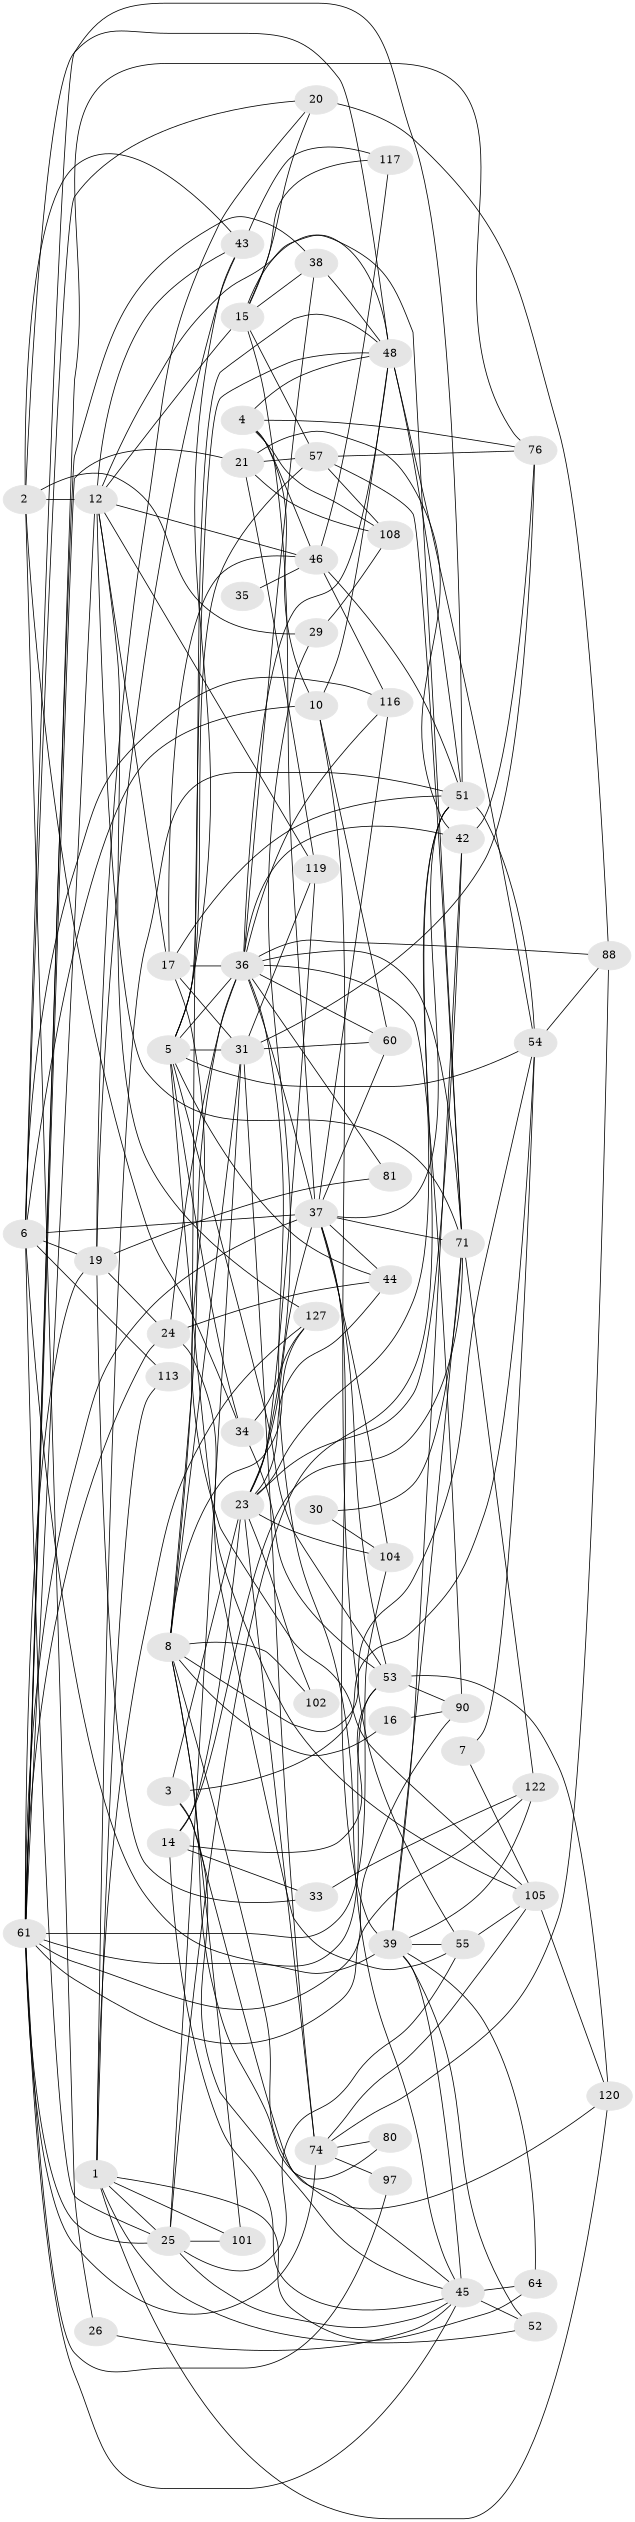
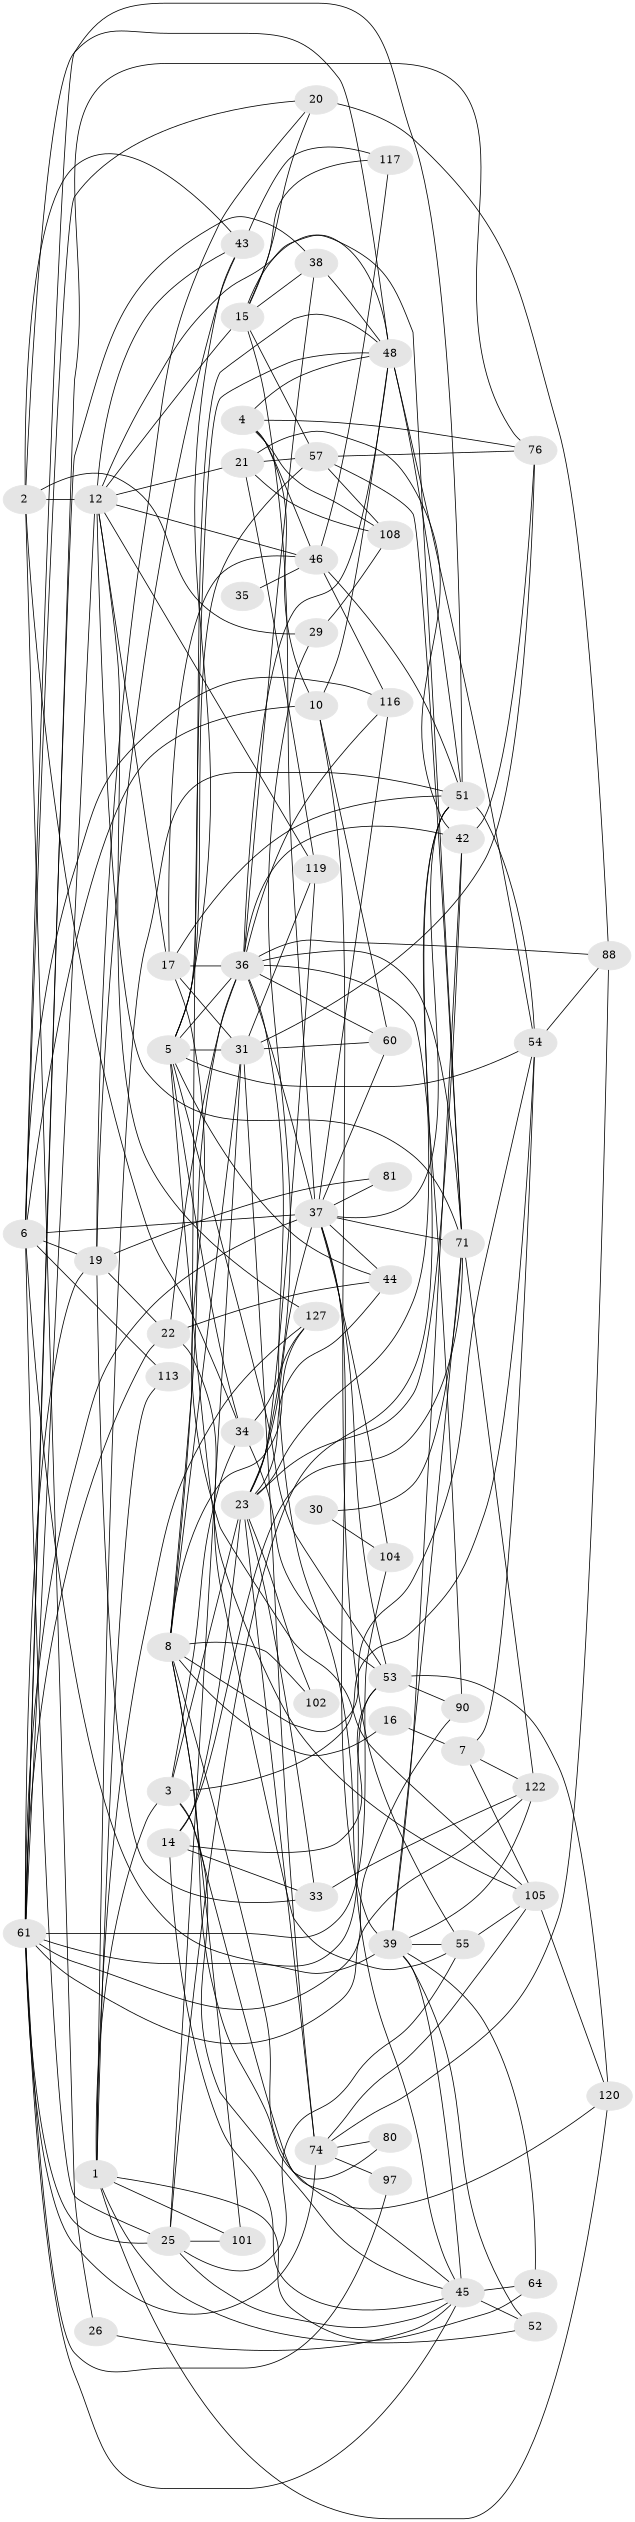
edge "36" -- "81": now "37" -- "81"
edge "21" -- "61": now "21" -- "12"
node "24": label "24" -> "22"
edge "23" -- "104": now "23" -- "33"
edge "34" -- "3": added
edge "90" -- "16": now "7" -- "16"
edge "7" -- "122": added
edge "1" -- "25": now "1" -- "3"
